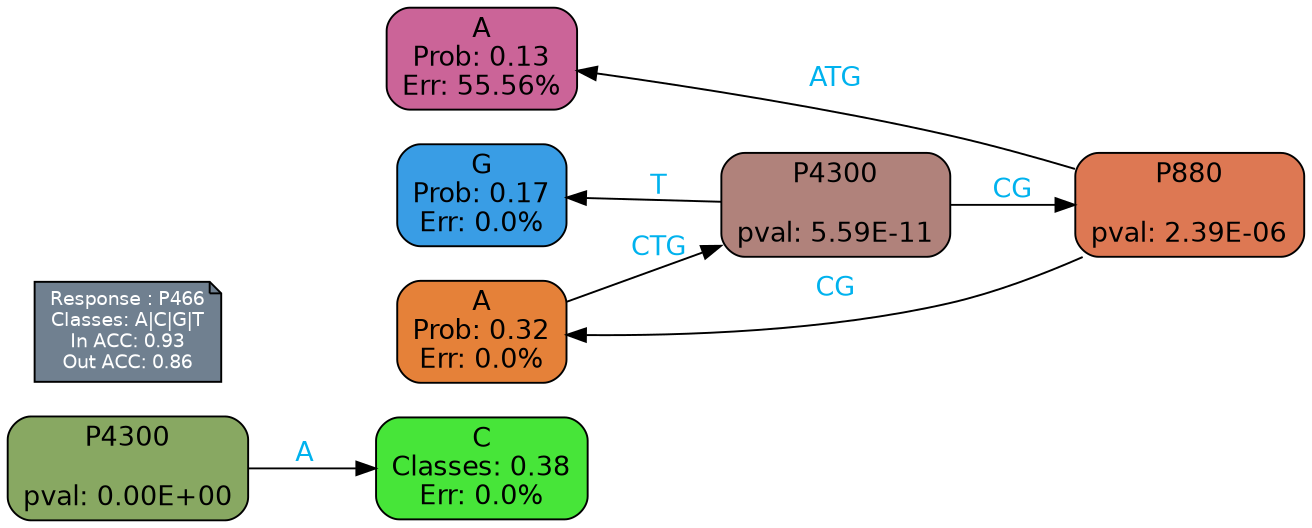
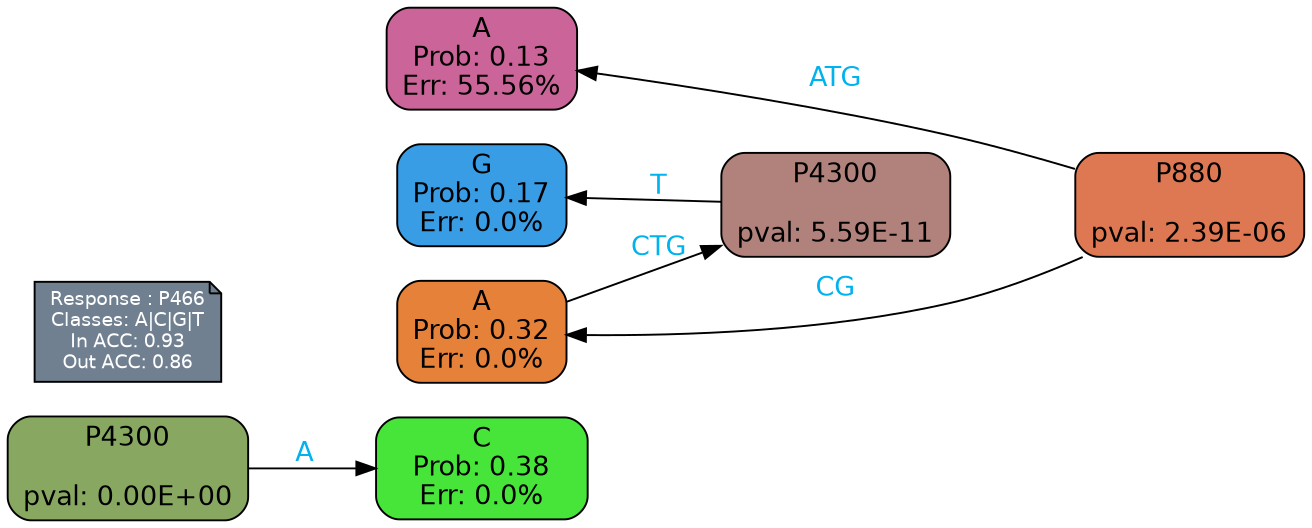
edge "P4300 pval: 5.59E-11" -> "P880 pval: 2.39E-06": removed, label "CG"
node "C Classes: 0.38 Err: 0.0%": label "C Classes: 0.38 Err: 0.0%" -> "C Prob: 0.38 Err: 0.0%"
